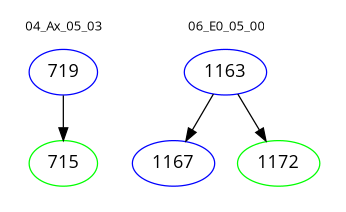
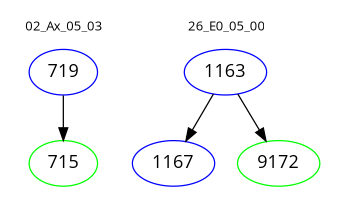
cluster "04_Ax_05_03": label "04_Ax_05_03" -> "02_Ax_05_03"
cluster "06_E0_05_00": label "06_E0_05_00" -> "26_E0_05_00"
node "1172": label "1172" -> "9172"
